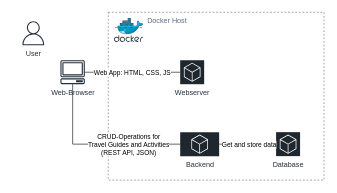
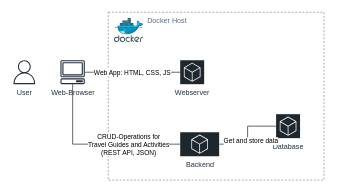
node "User": moved (33, 33) -> (24, 72)
node "Database": moved (288, 144) -> (288, 126)
